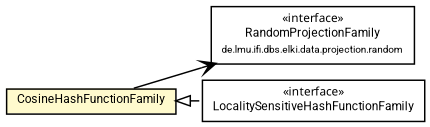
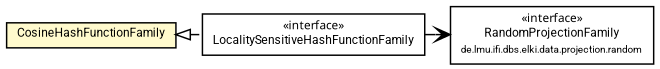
edge "CosineHashFunctionFamily" -> "RandomProjectionFamily": now "LocalitySensitiveHashFunctionFamily" -> "RandomProjectionFamily"
